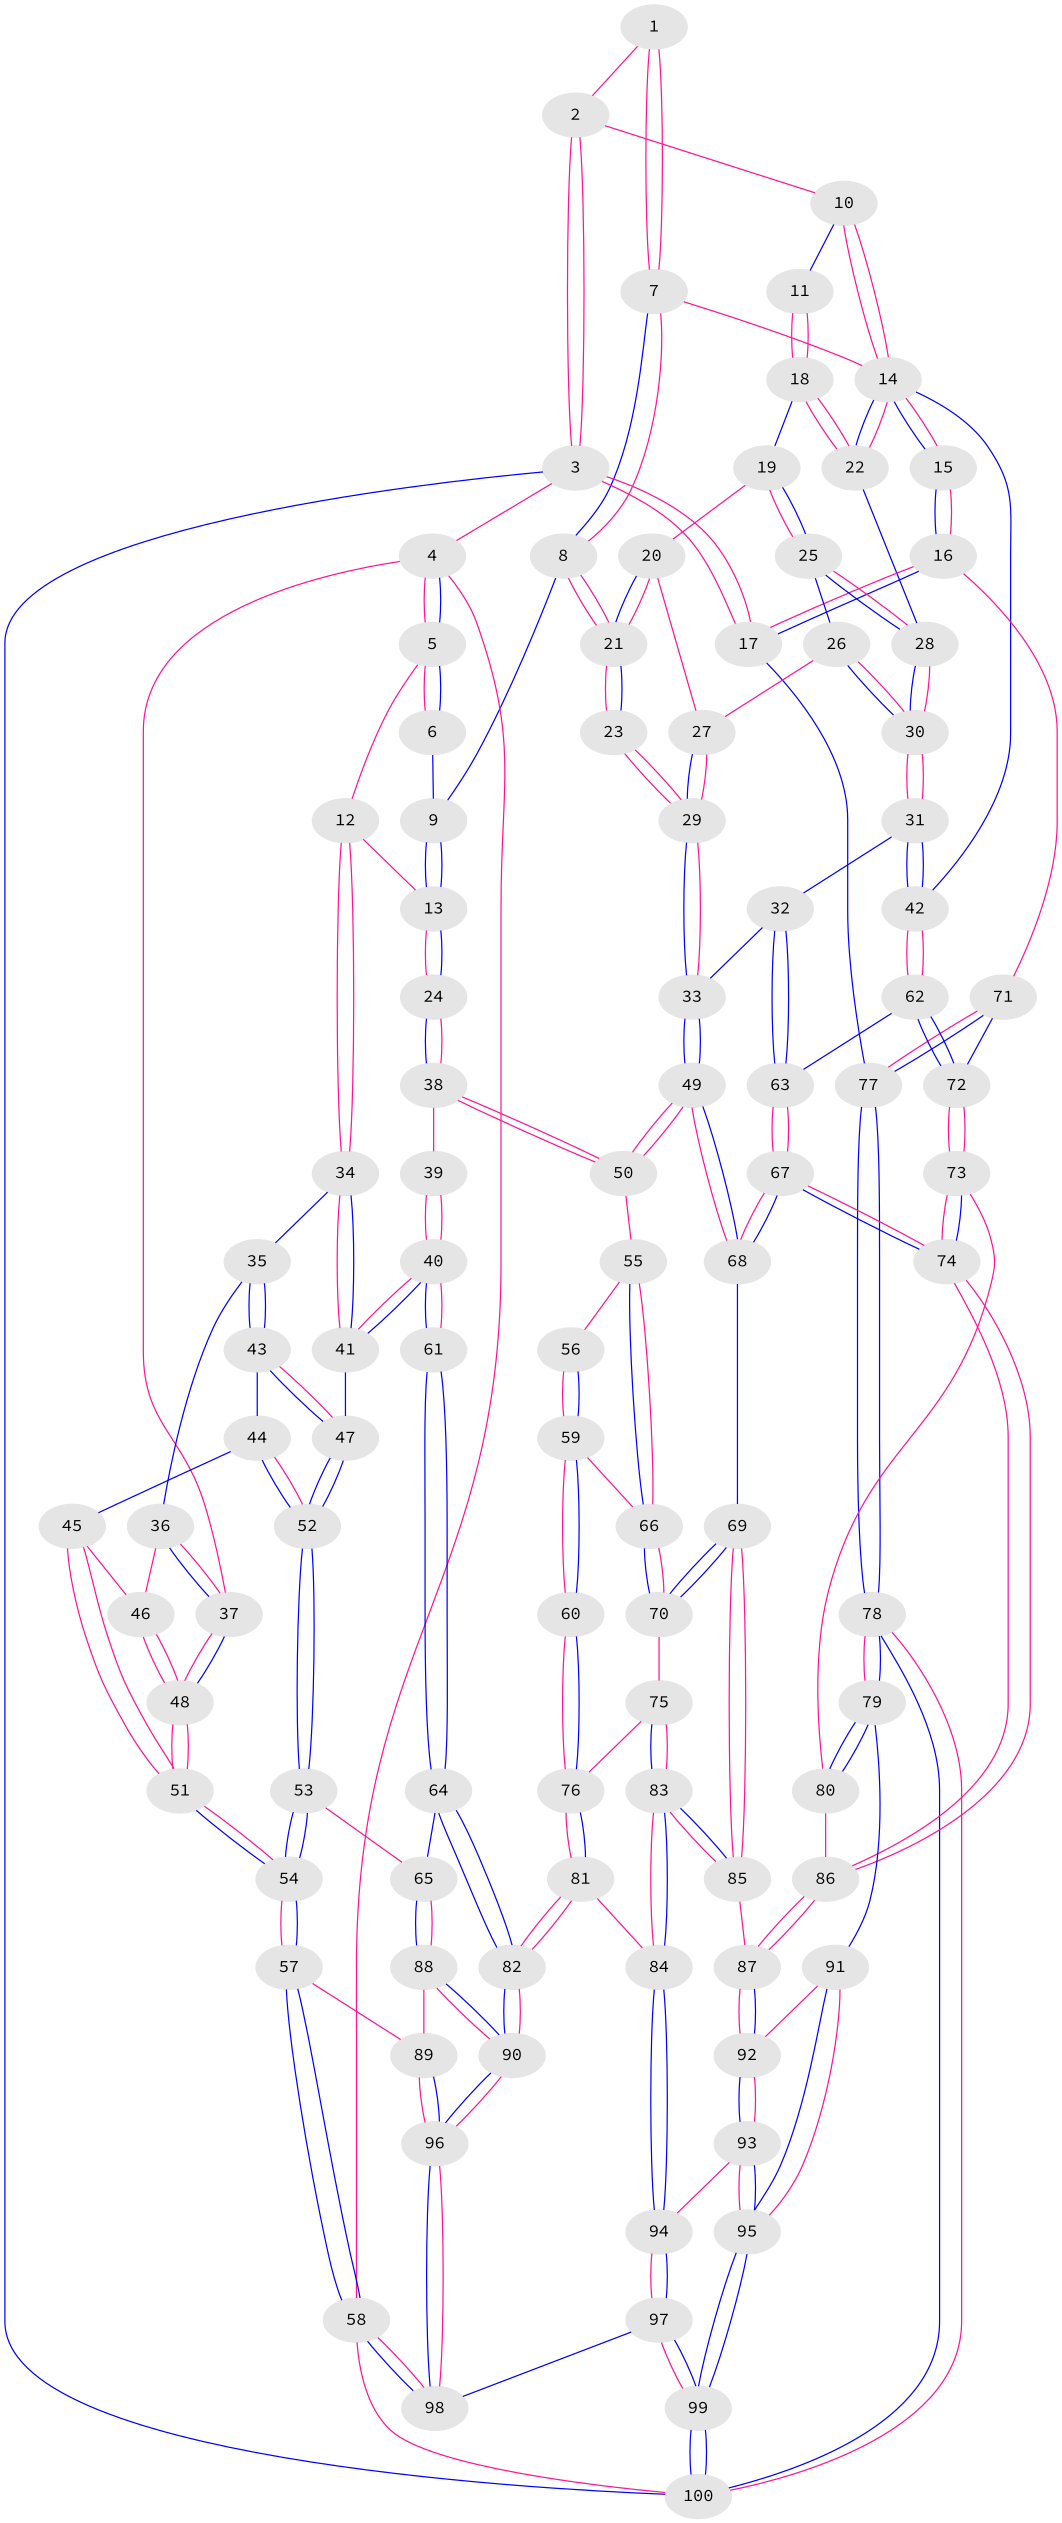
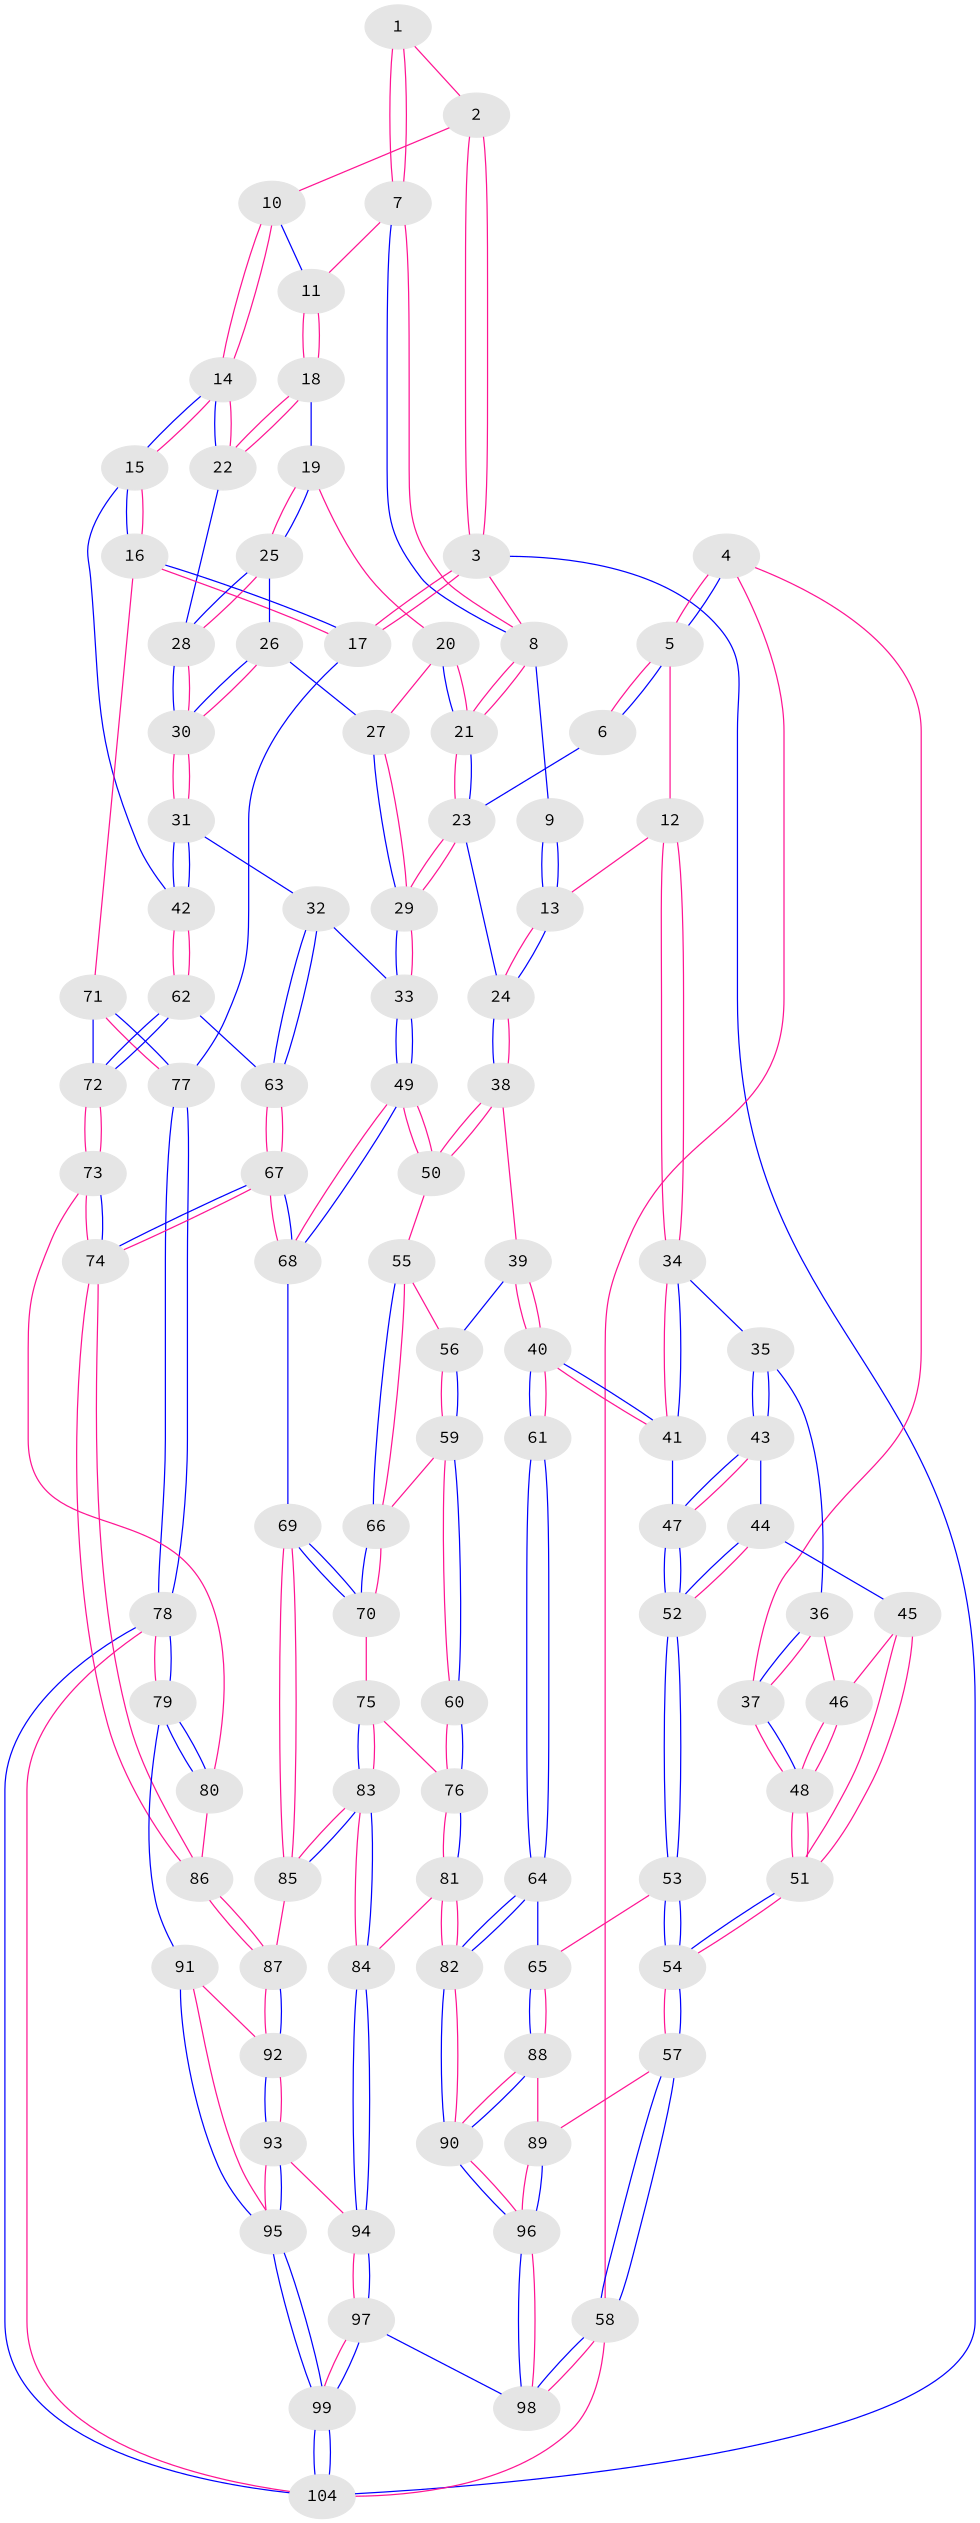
edge "7" -- "14": now "7" -- "11"
edge "3" -- "4": now "3" -- "8"
edge "14" -- "42": now "15" -- "42"
edge "26" -- "27": color deeppink -> blue
edge "6" -- "9": now "6" -- "23"
edge "23" -- "24": added
edge "39" -- "56": added
node "100": label "100" -> "104"
